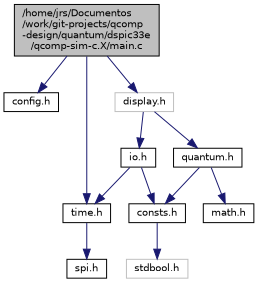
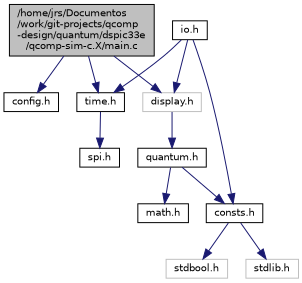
edge "display.h" -> "io.h": reversed
node "stdlib.h": added
